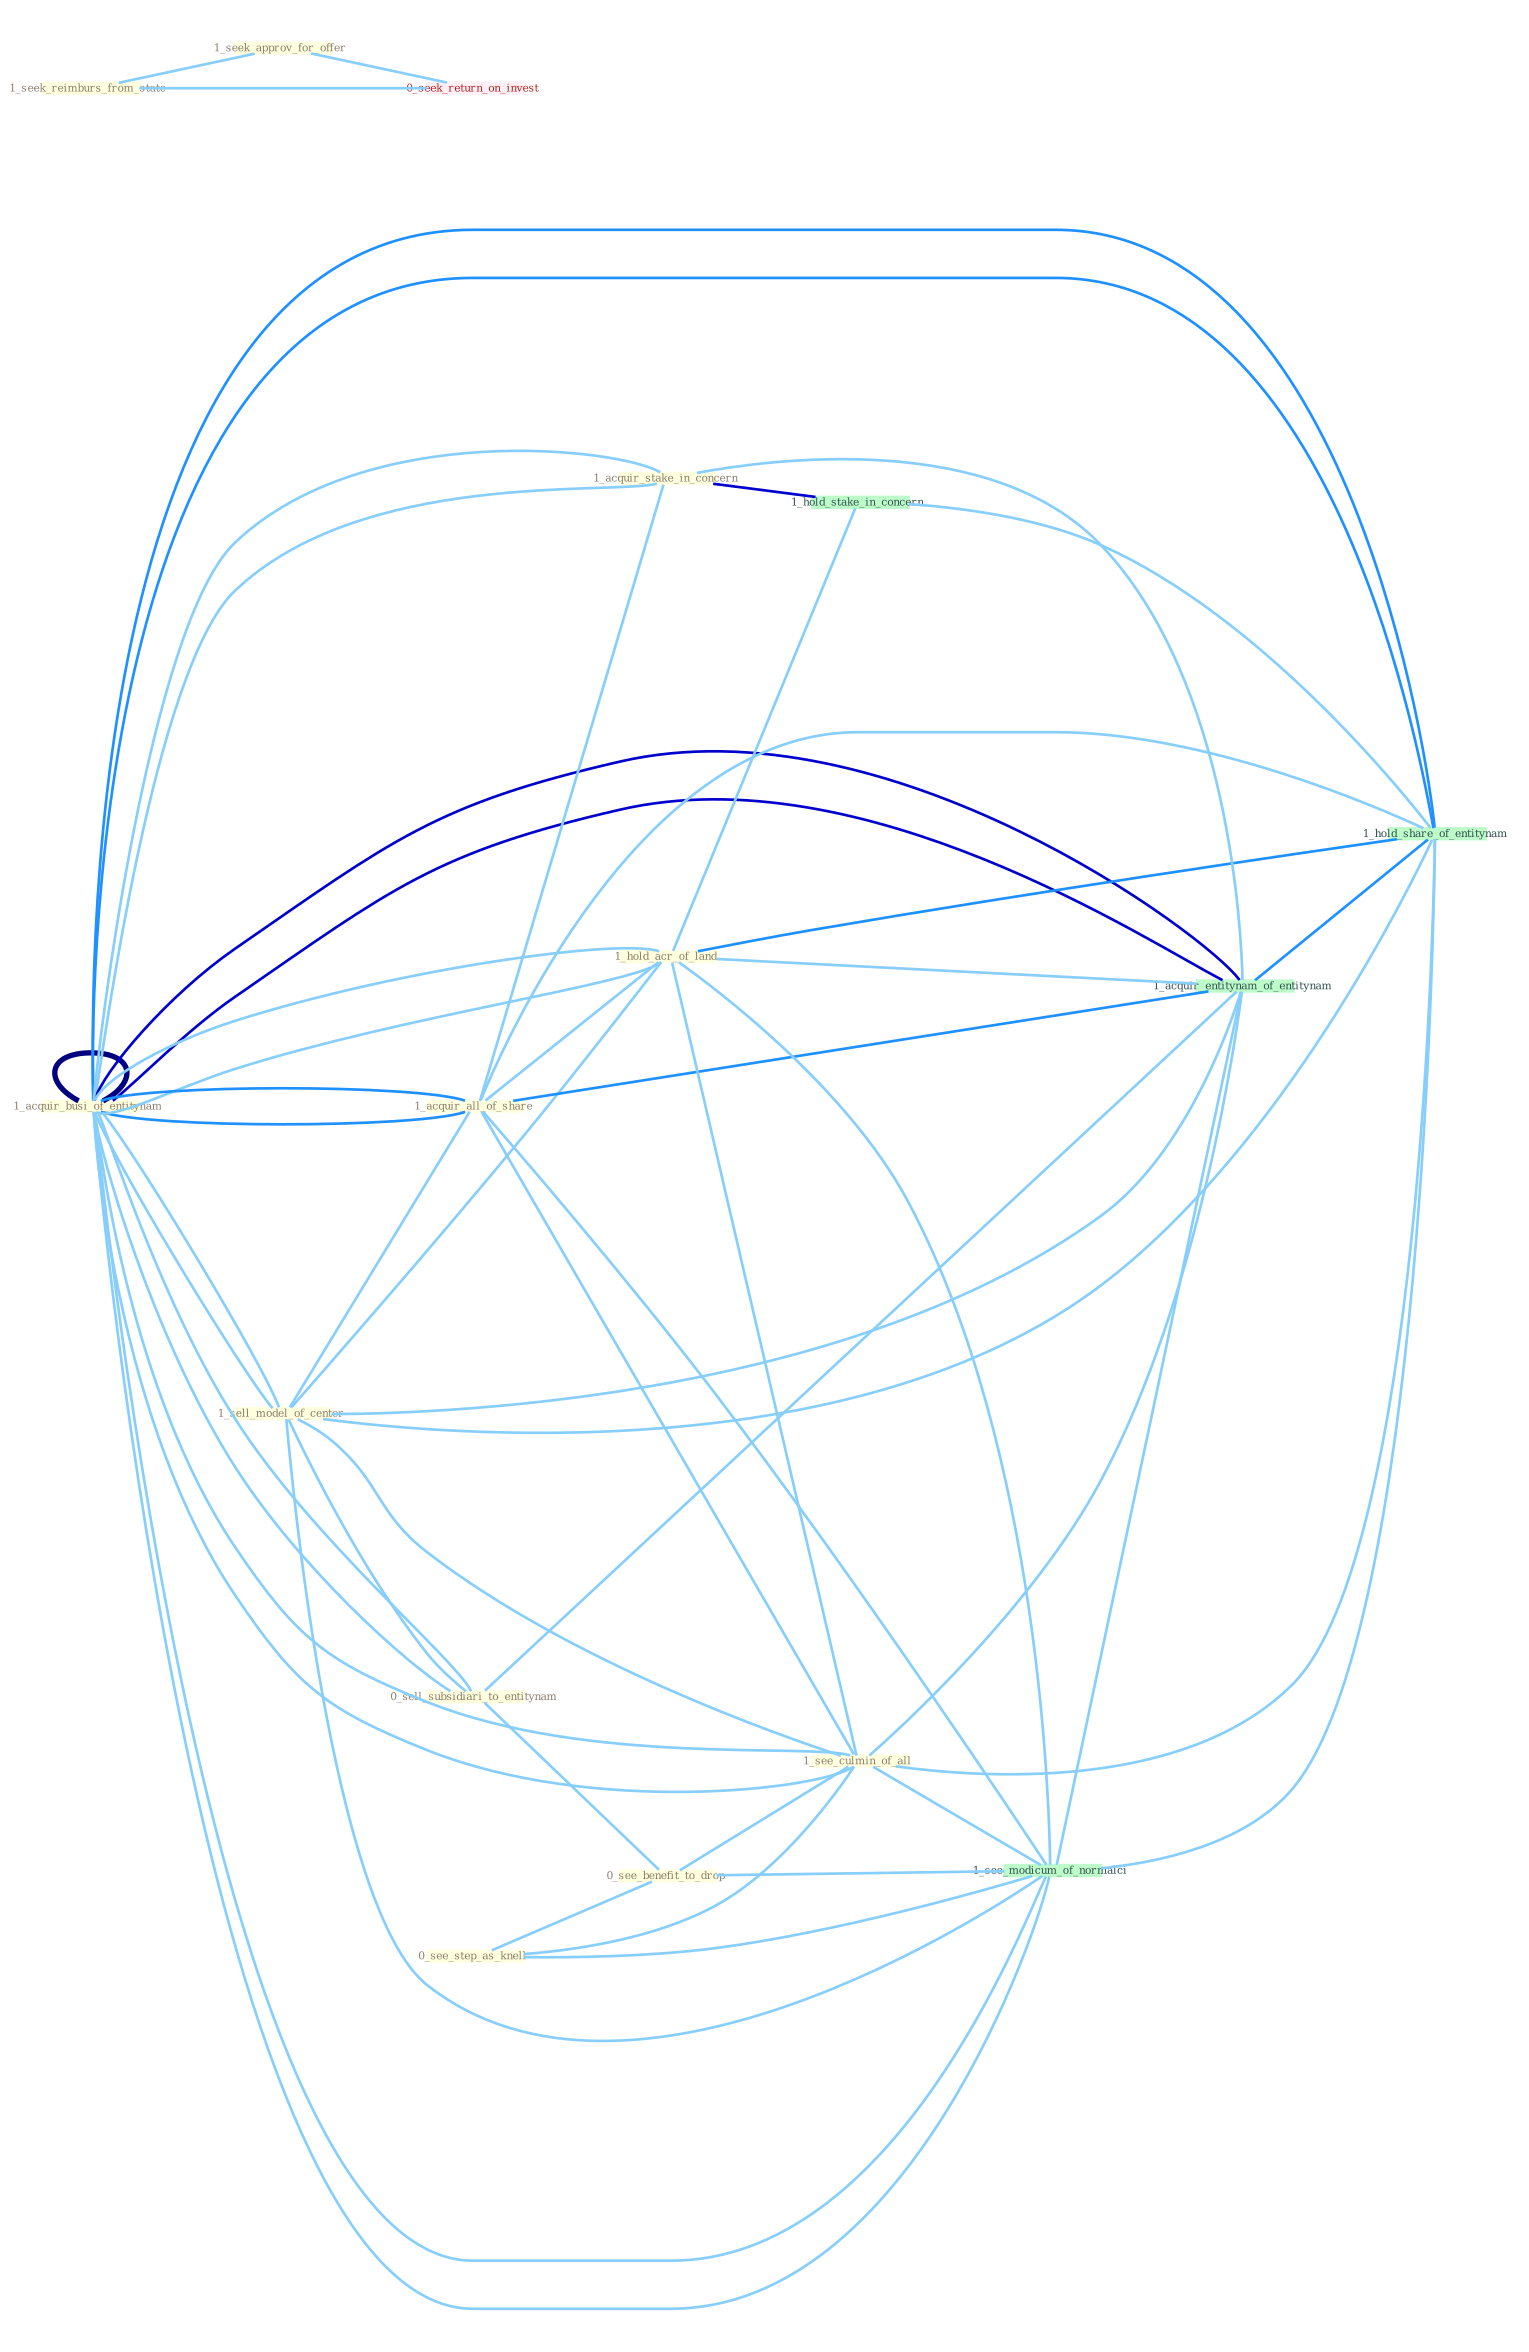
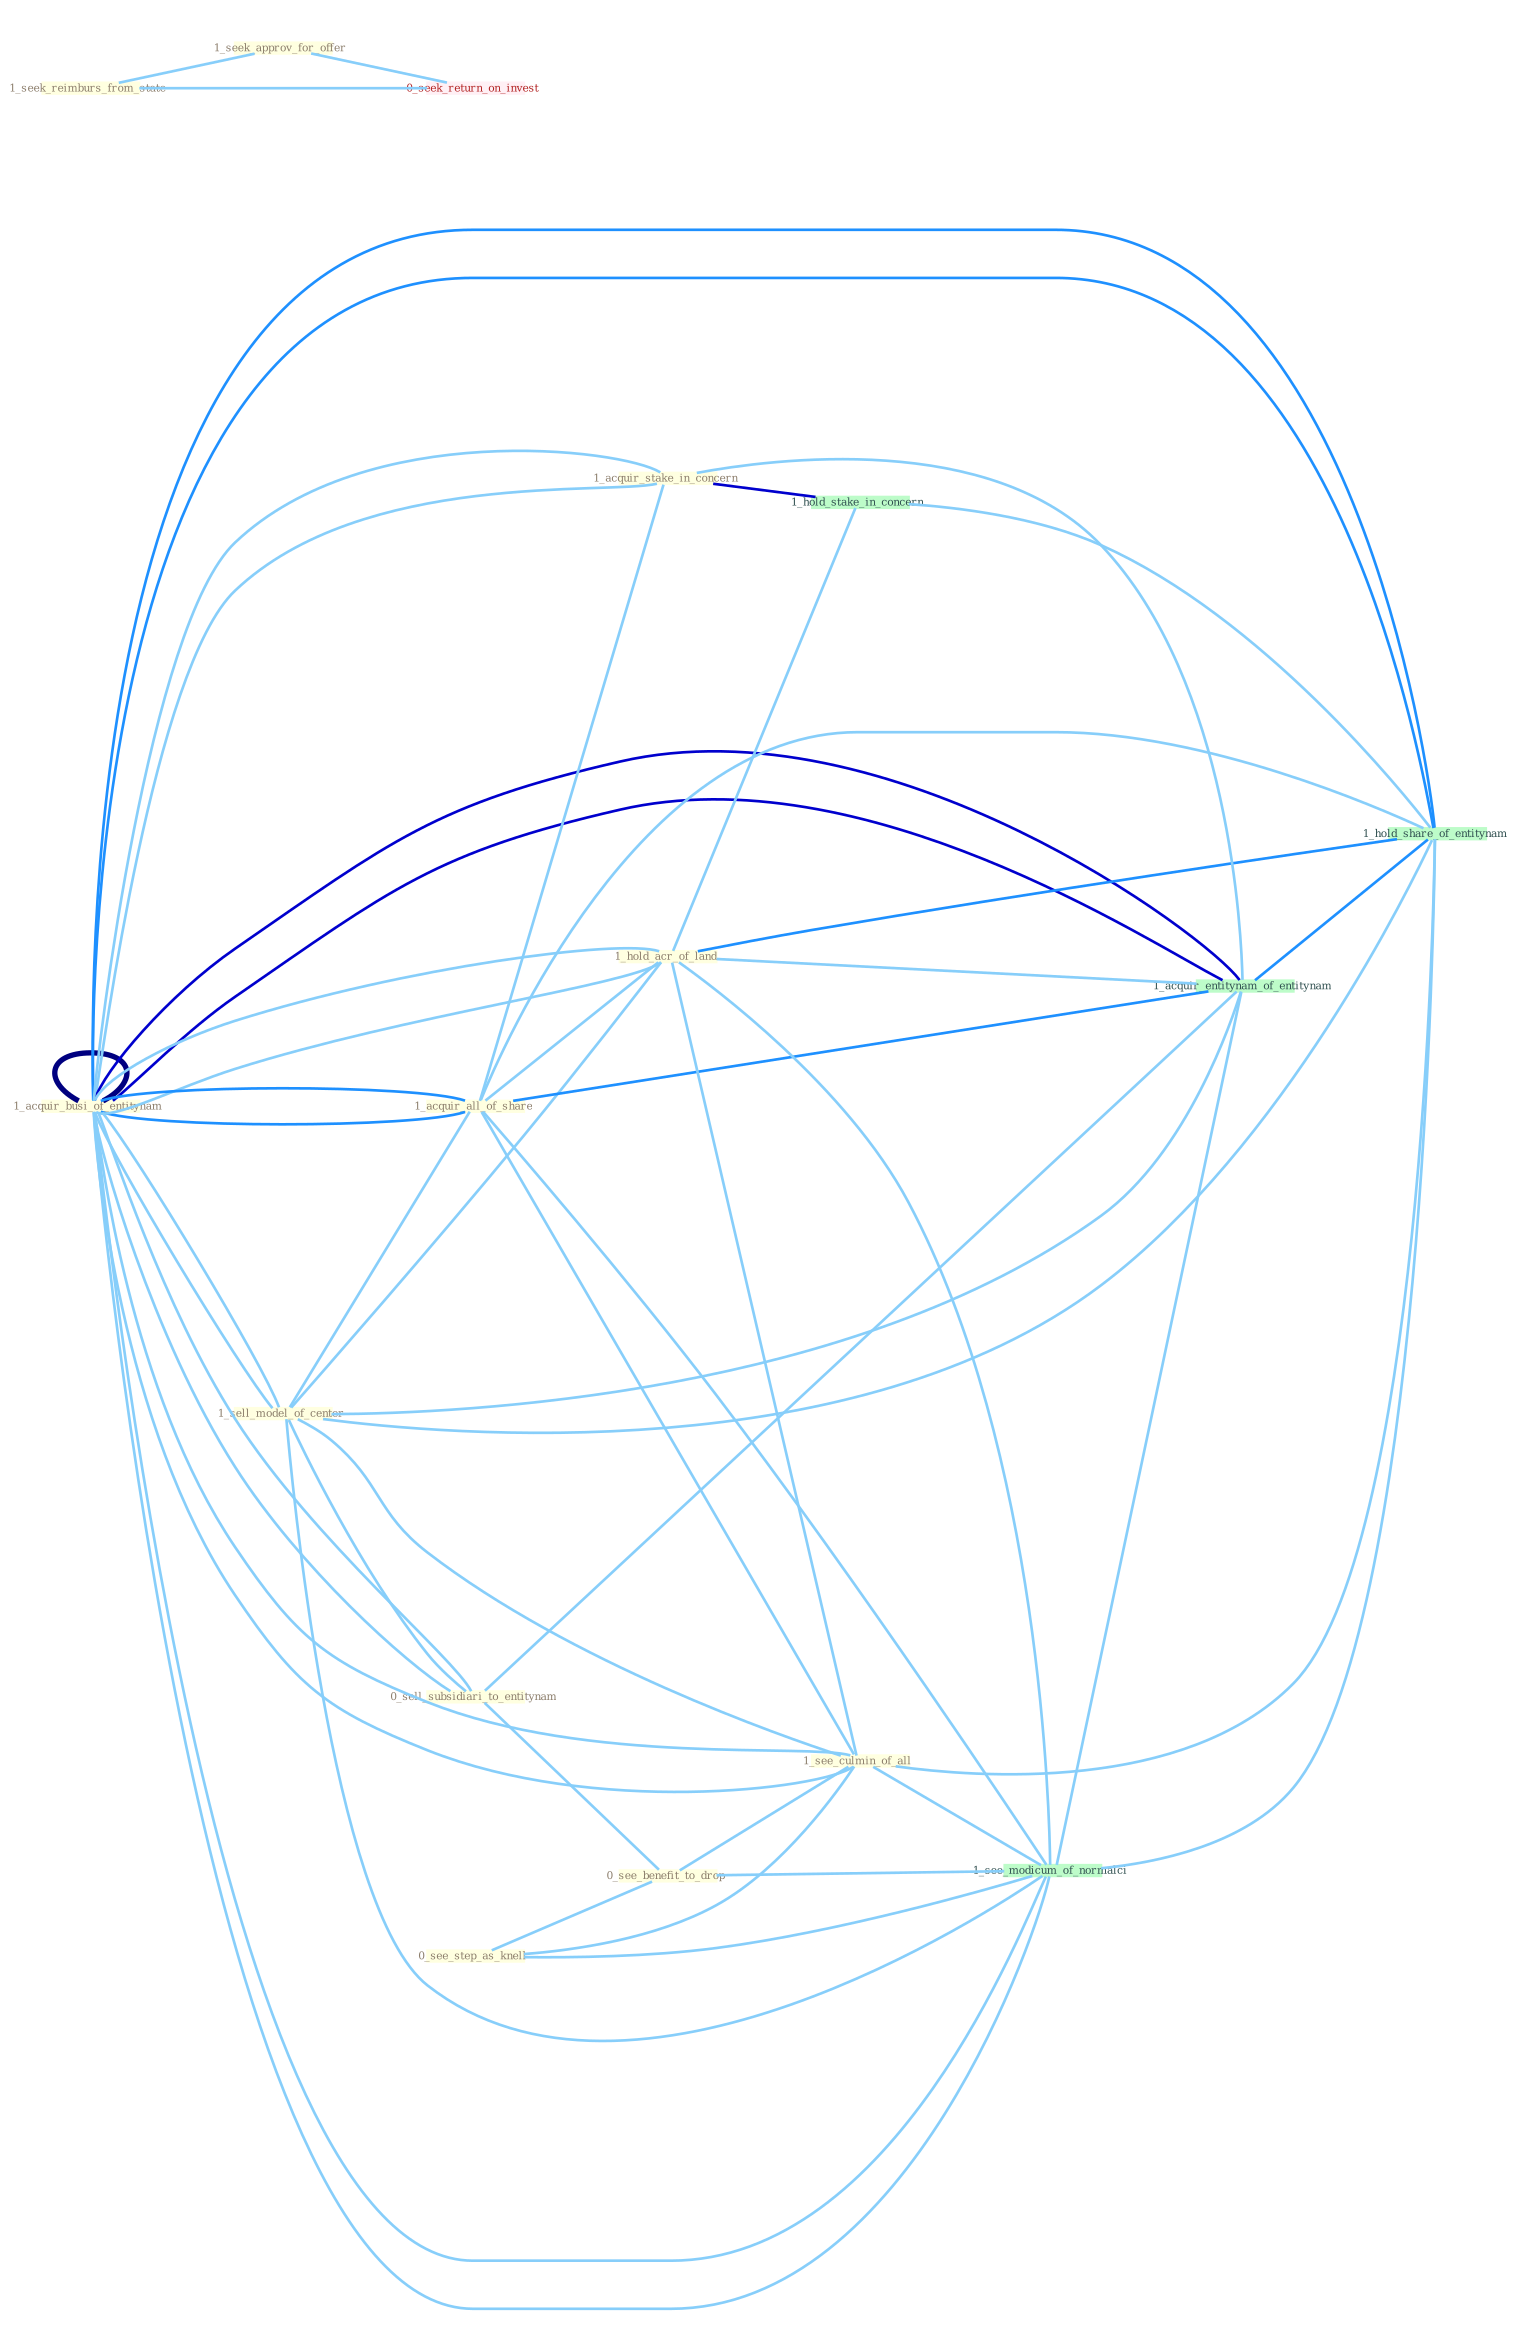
edge "1_acquir_entitynam_of_entitynam" -- "1_see_culmin_of_all": removed
